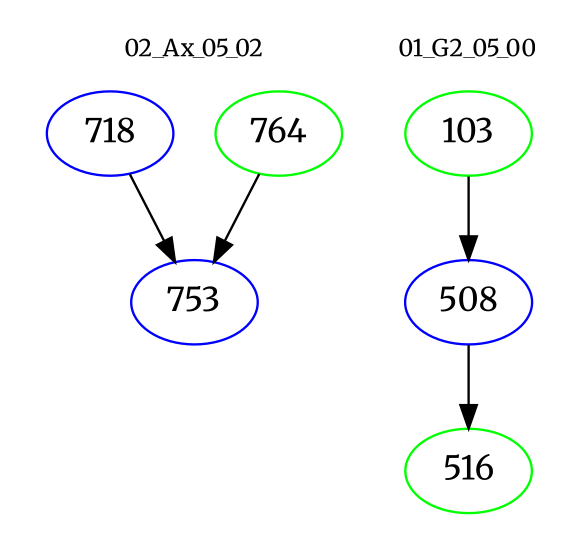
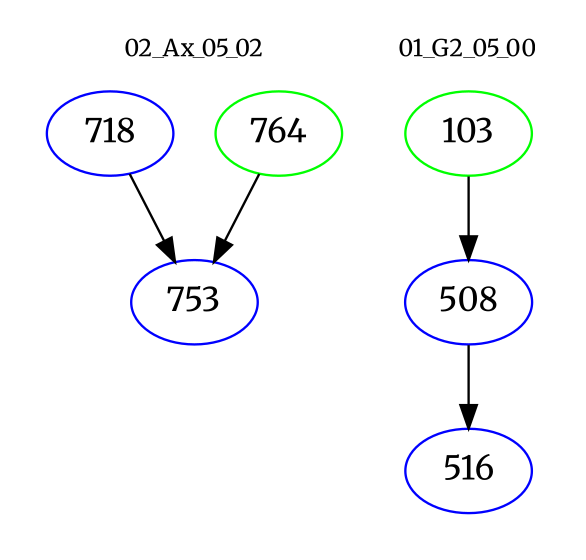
node "516": color green -> blue
